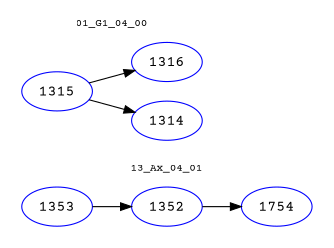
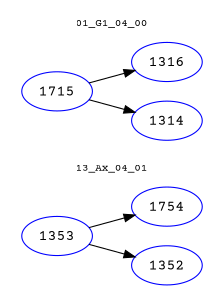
node "1315": label "1315" -> "1715"
edge "1352" -> "1754": now "1353" -> "1754"
